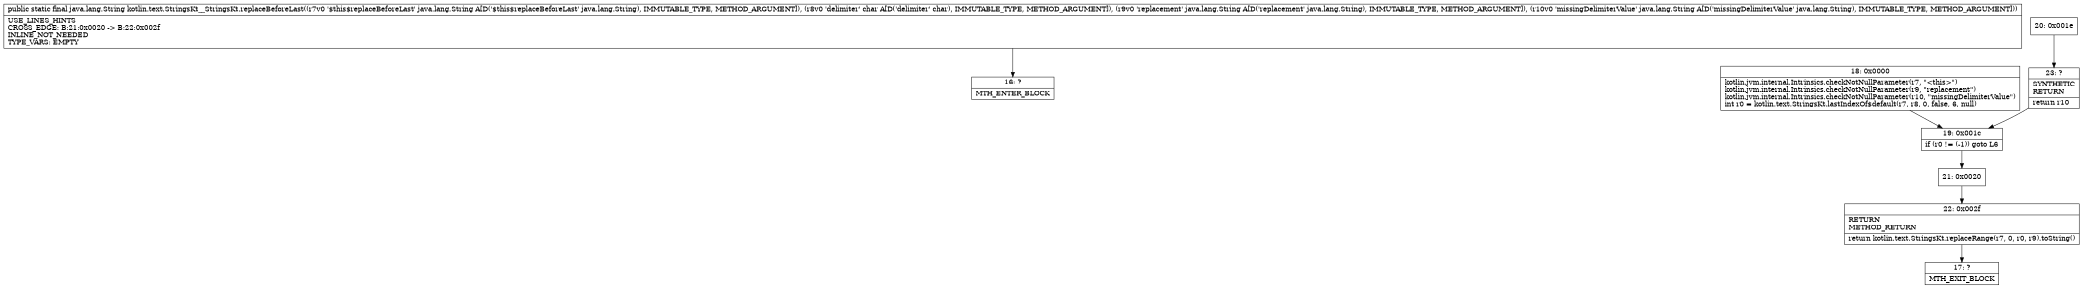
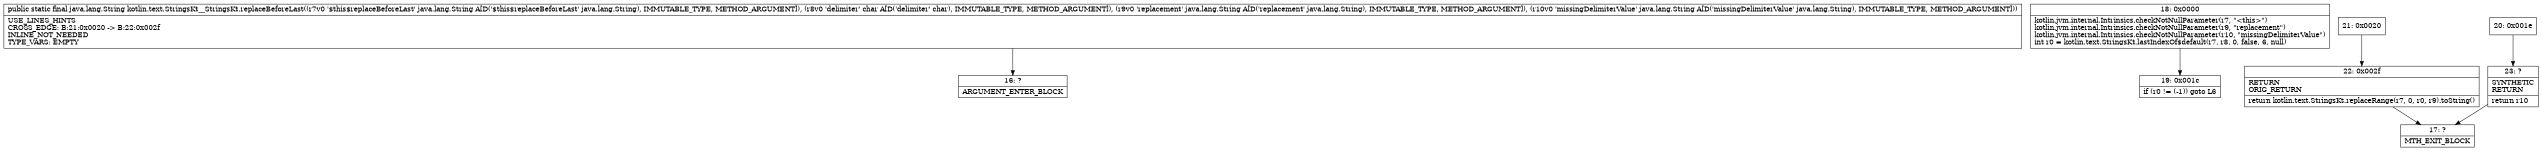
node "16: ?": text "MTH_ENTER_BLOCK" -> "ARGUMENT_ENTER_BLOCK"
edge "23: ?" -> "19: 0x001c": now "23: ?" -> "17: ?"
edge "19: 0x001c" -> "21: 0x0020": removed
node "22: 0x002f": text "METHOD_RETURN" -> "ORIG_RETURN"
